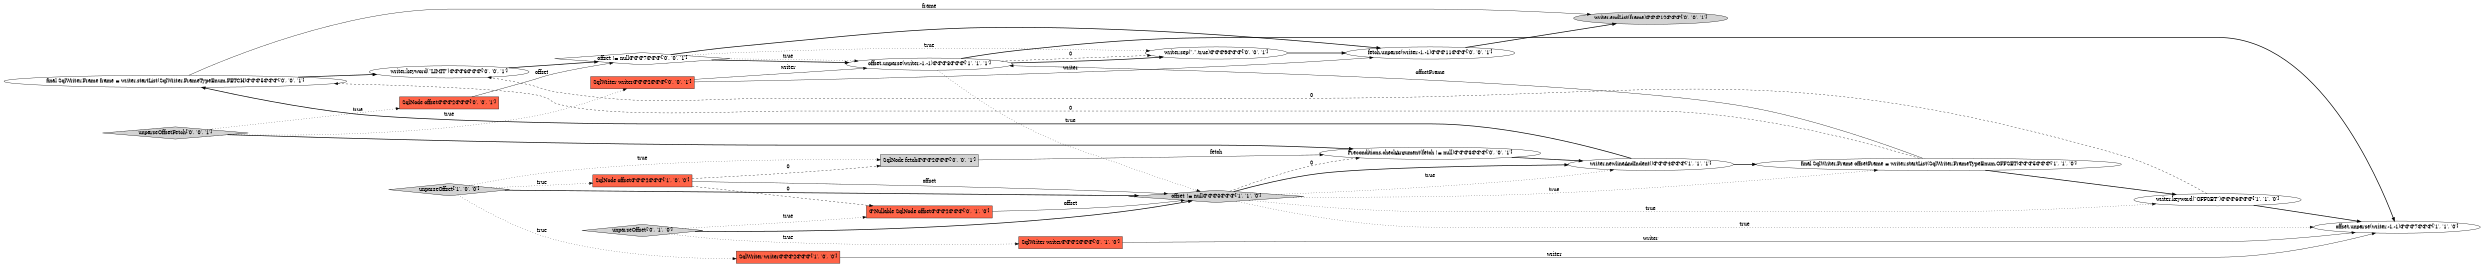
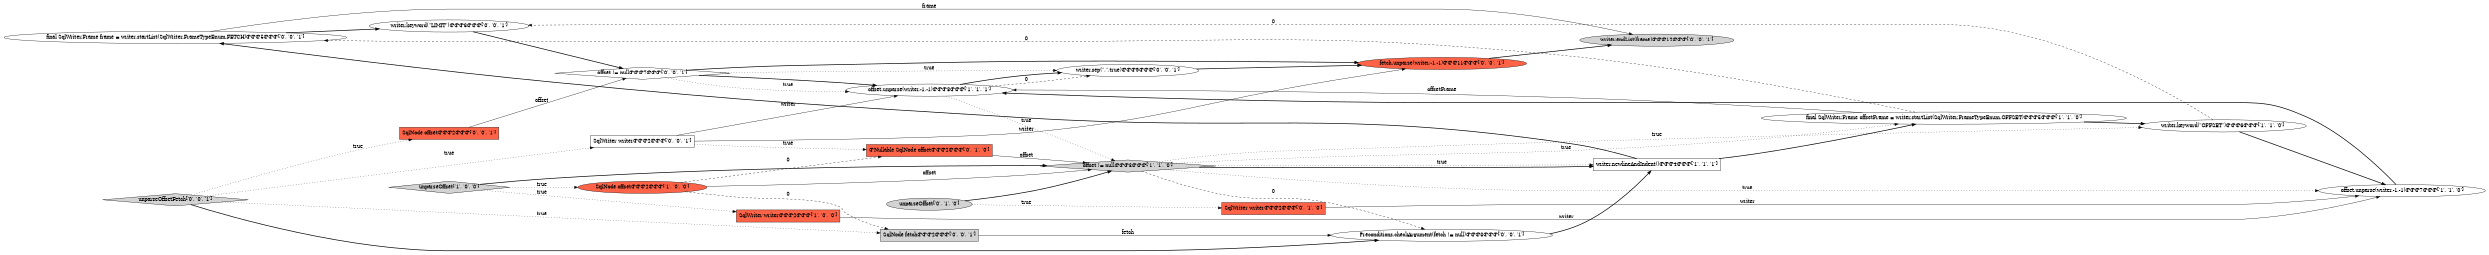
edge "offset.unparse(writer,-1,-1)@@@8@@@['1', '1', '1']" -> "offset.unparse(writer,-1,-1)@@@7@@@['1', '1', '0']": reversed
node "fetch.unparse(writer,-1,-1)@@@11@@@['0', '0', '1']": fillcolor white -> tomato
node "SqlWriter writer@@@2@@@['0', '0', '1']": fillcolor tomato -> white
edge "unparseOffset['1', '0', '0']" -> "SqlNode fetch@@@2@@@['0', '0', '1']": now "unparseOffsetFetch['0', '0', '1']" -> "SqlNode fetch@@@2@@@['0', '0', '1']"
node "writer.newlineAndIndent()@@@4@@@['1', '1', '1']": shape ellipse -> box
node "SqlNode offset@@@2@@@['1', '0', '0']": shape box -> ellipse
edge "unparseOffset['0', '1', '0']" -> "@Nullable SqlNode offset@@@2@@@['0', '1', '0']": now "SqlWriter writer@@@2@@@['0', '0', '1']" -> "@Nullable SqlNode offset@@@2@@@['0', '1', '0']"
node "unparseOffset['0', '1', '0']": shape diamond -> ellipse
